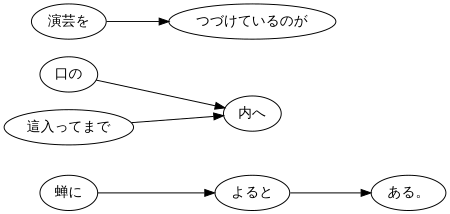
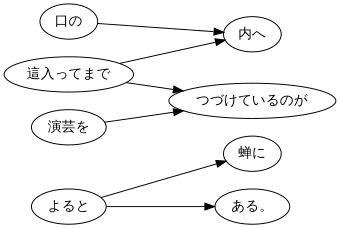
edge "這入ってまで" -> "つづけているのが": added
edge "蝉に" -> "よると": reversed
